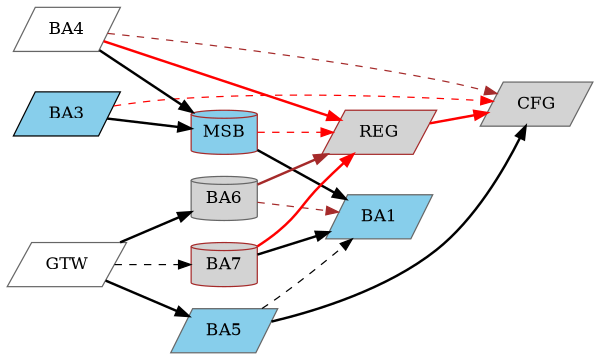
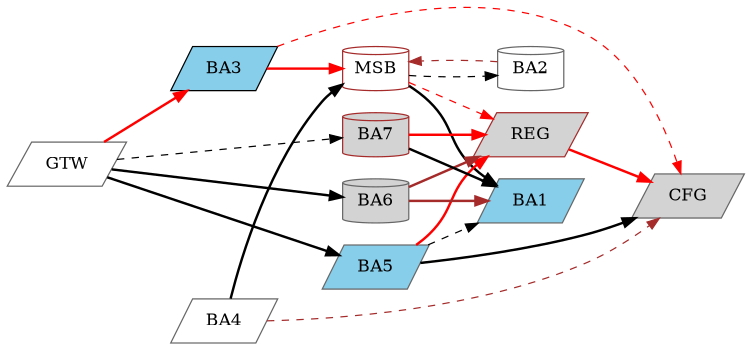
node "BA2": added
edge "BA4" -> "REG": now "BA5" -> "REG"
edge "GTW" -> "BA3": added
edge "BA3" -> "MSB": color black -> red
node "MSB": fillcolor skyblue -> white
edge "BA6" -> "BA1": style dashed -> bold
